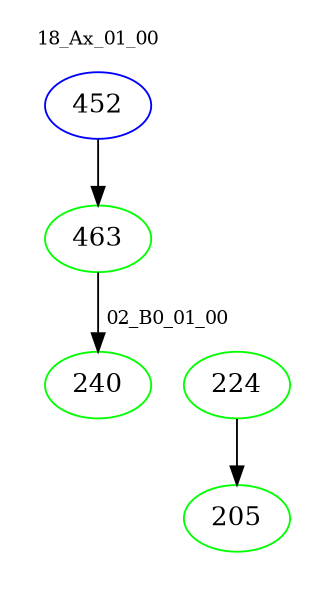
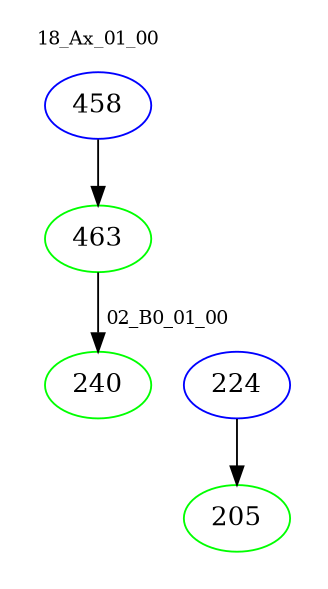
node "452": label "452" -> "458"
node "224": color green -> blue
